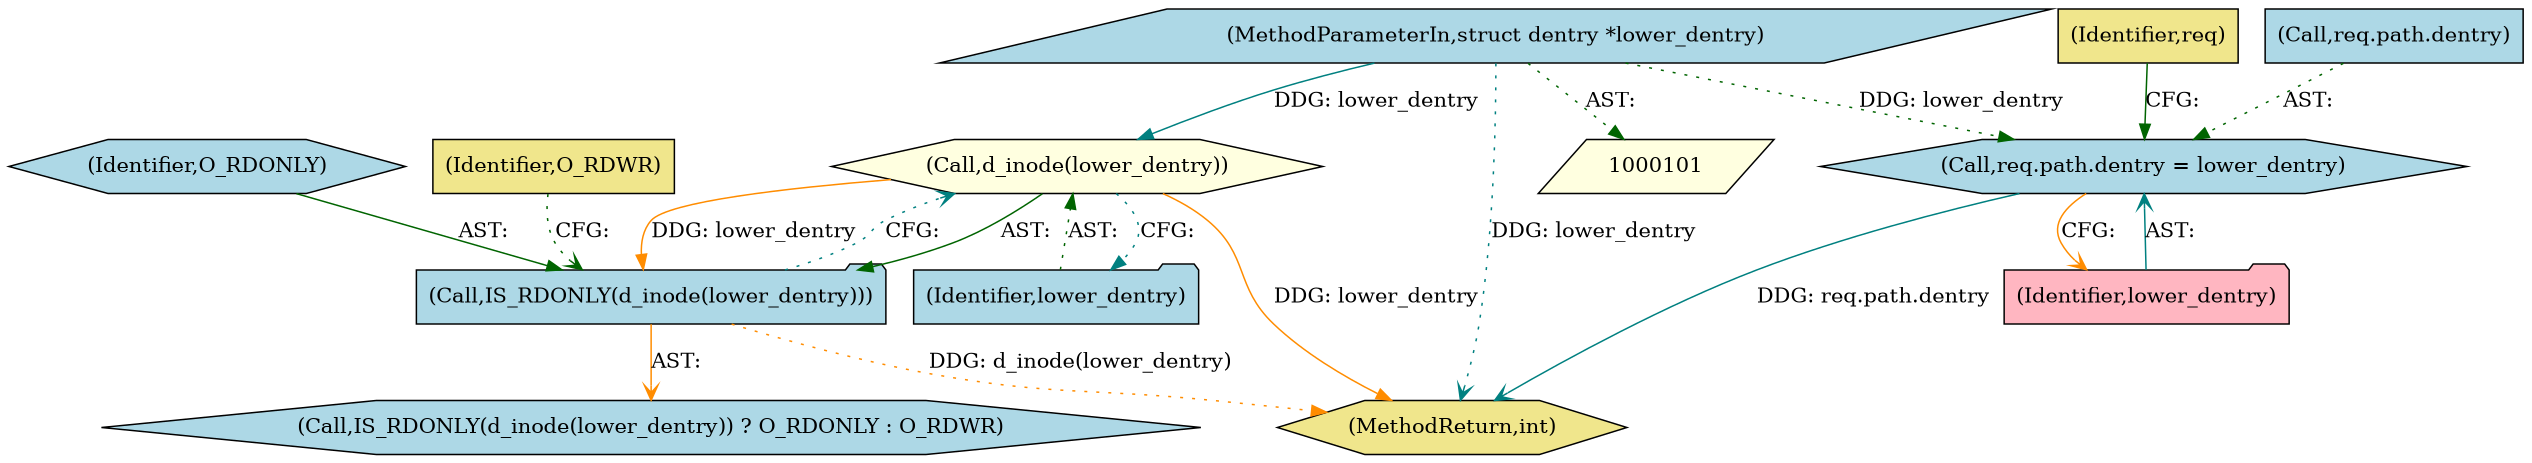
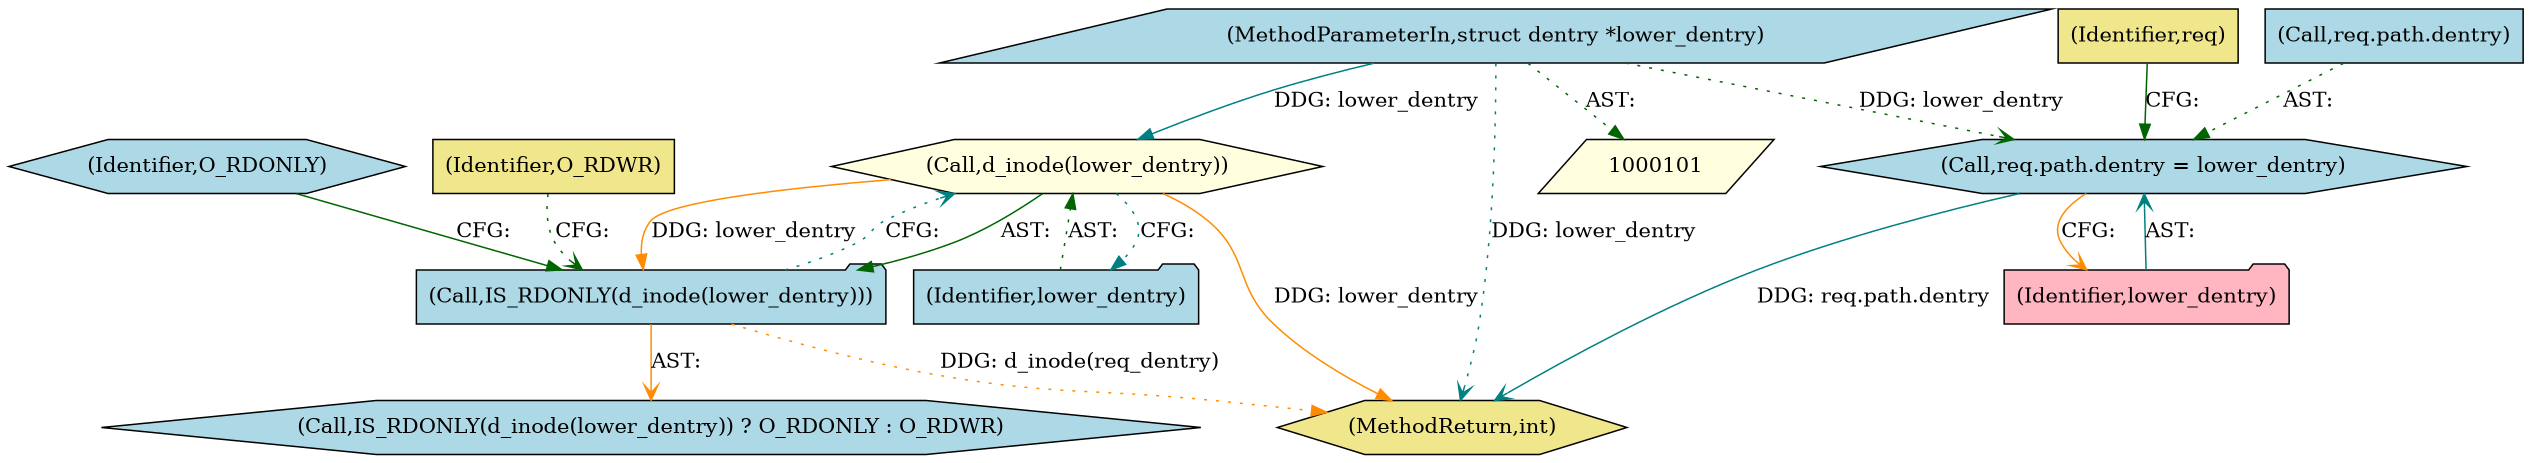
edge "(MethodParameterIn,struct dentry *lower_dentry)" -> "(Call,req.path.dentry = lower_dentry)": arrowhead normal -> vee
edge "(Identifier,O_RDONLY)" -> "(Call,IS_RDONLY(d_inode(lower_dentry)))": label "AST: " -> "CFG: "
edge "(Call,IS_RDONLY(d_inode(lower_dentry)))" -> "(MethodReturn,int)": label "DDG: d_inode(lower_dentry)" -> "DDG: d_inode(req_dentry)"
